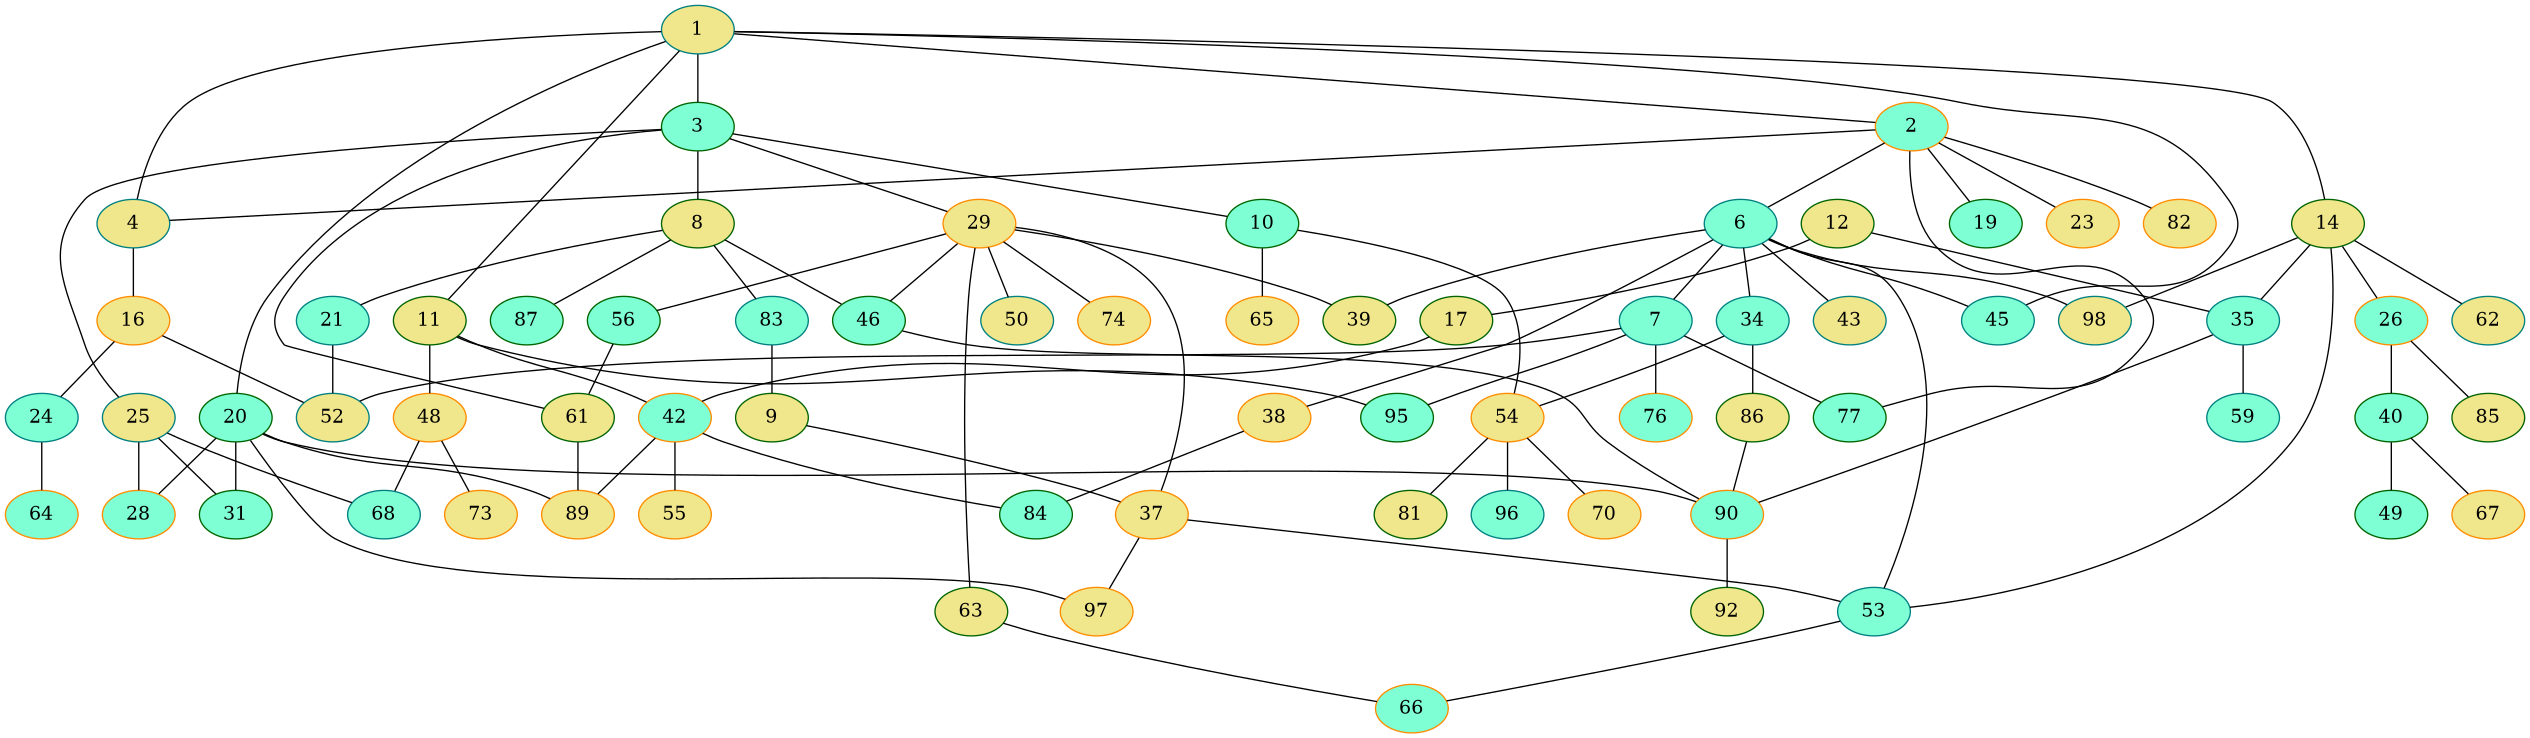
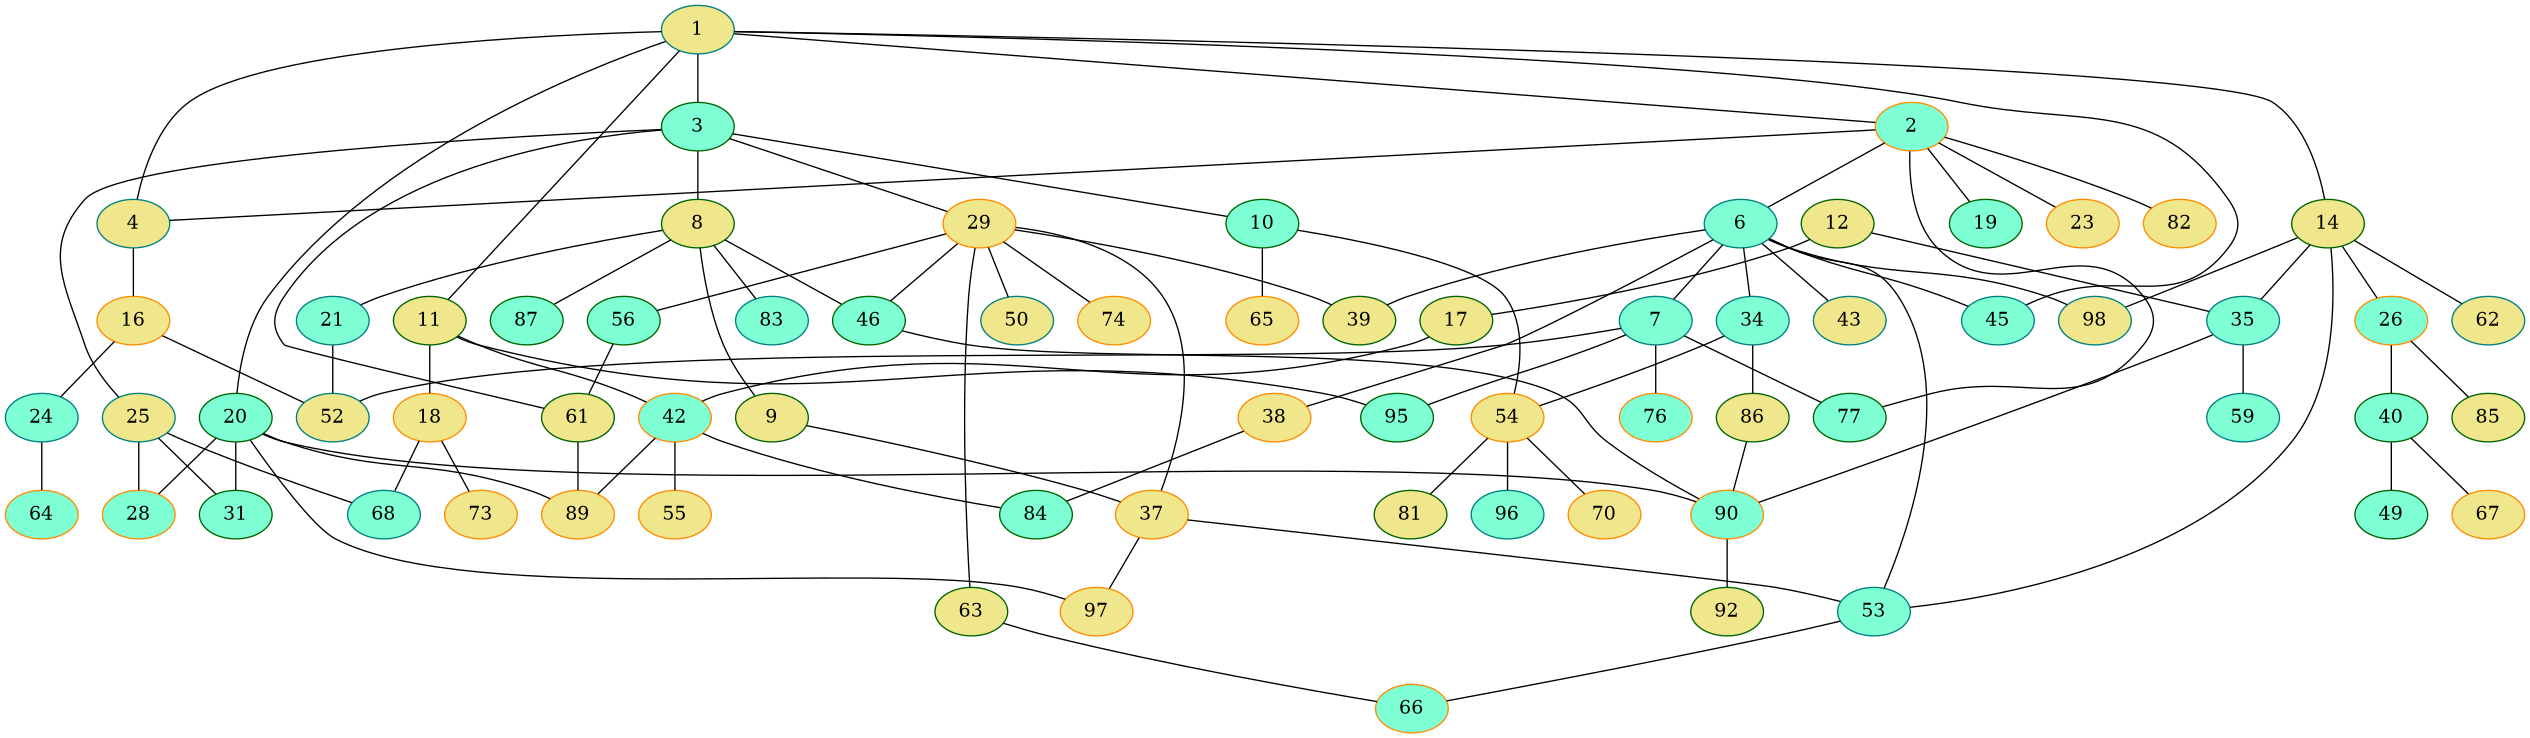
edge "83" -- "9": now "8" -- "9"
node "48": label "48" -> "18"
